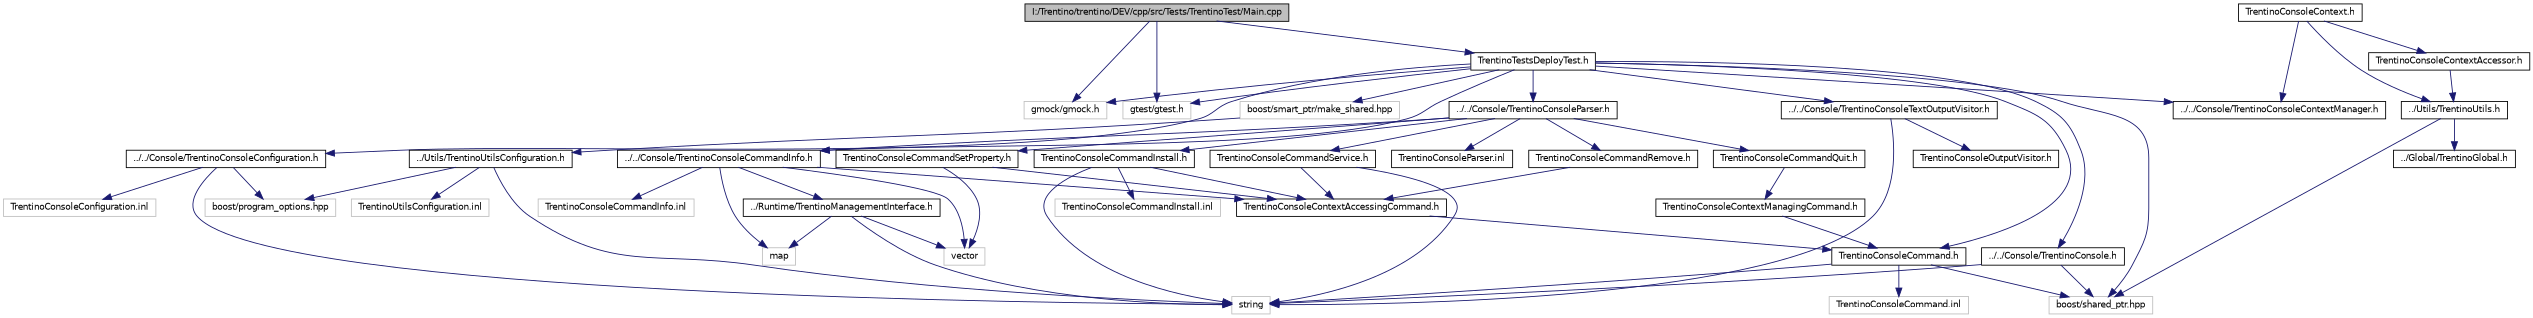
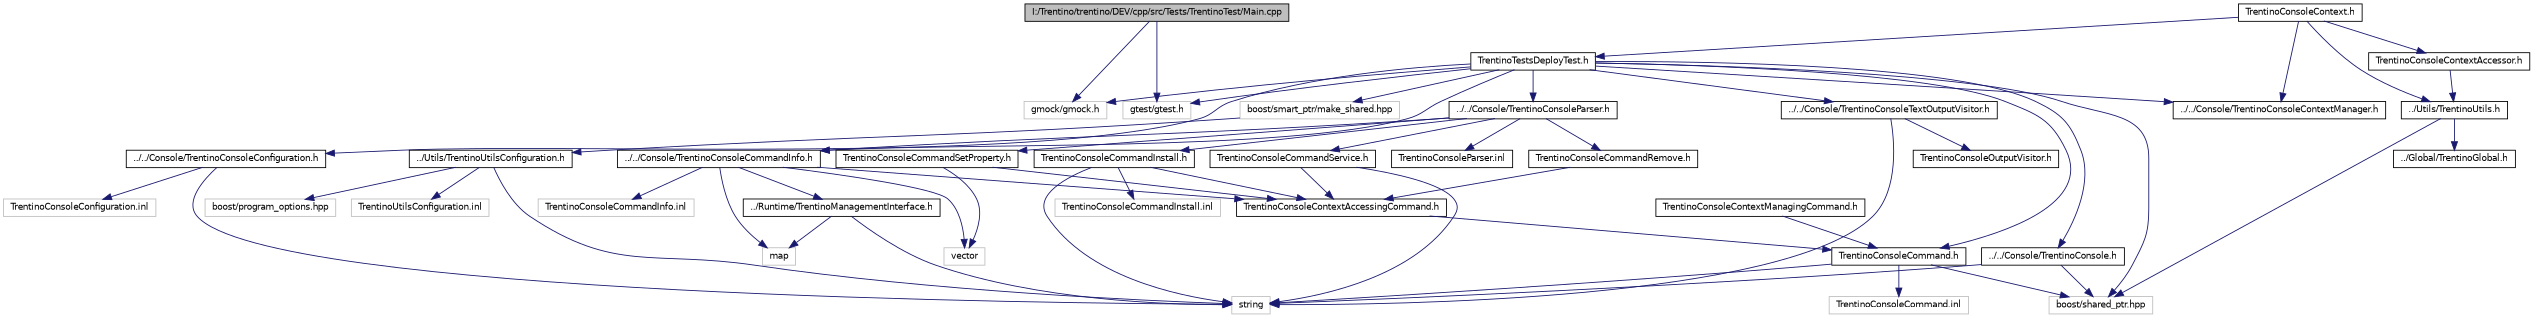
edge "I:/Trentino/trentino/DEV/cpp/src/Tests/TrentinoTest/Main.cpp" -> "TrentinoTestsDeployTest.h": now "TrentinoConsoleContext.h" -> "TrentinoTestsDeployTest.h"
node "TrentinoConsoleCommandQuit.h": removed
edge "../../Console/TrentinoConsoleConfiguration.h" -> "boost/program_options.hpp": removed
edge "../Runtime/TrentinoManagementInterface.h" -> "vector": removed
